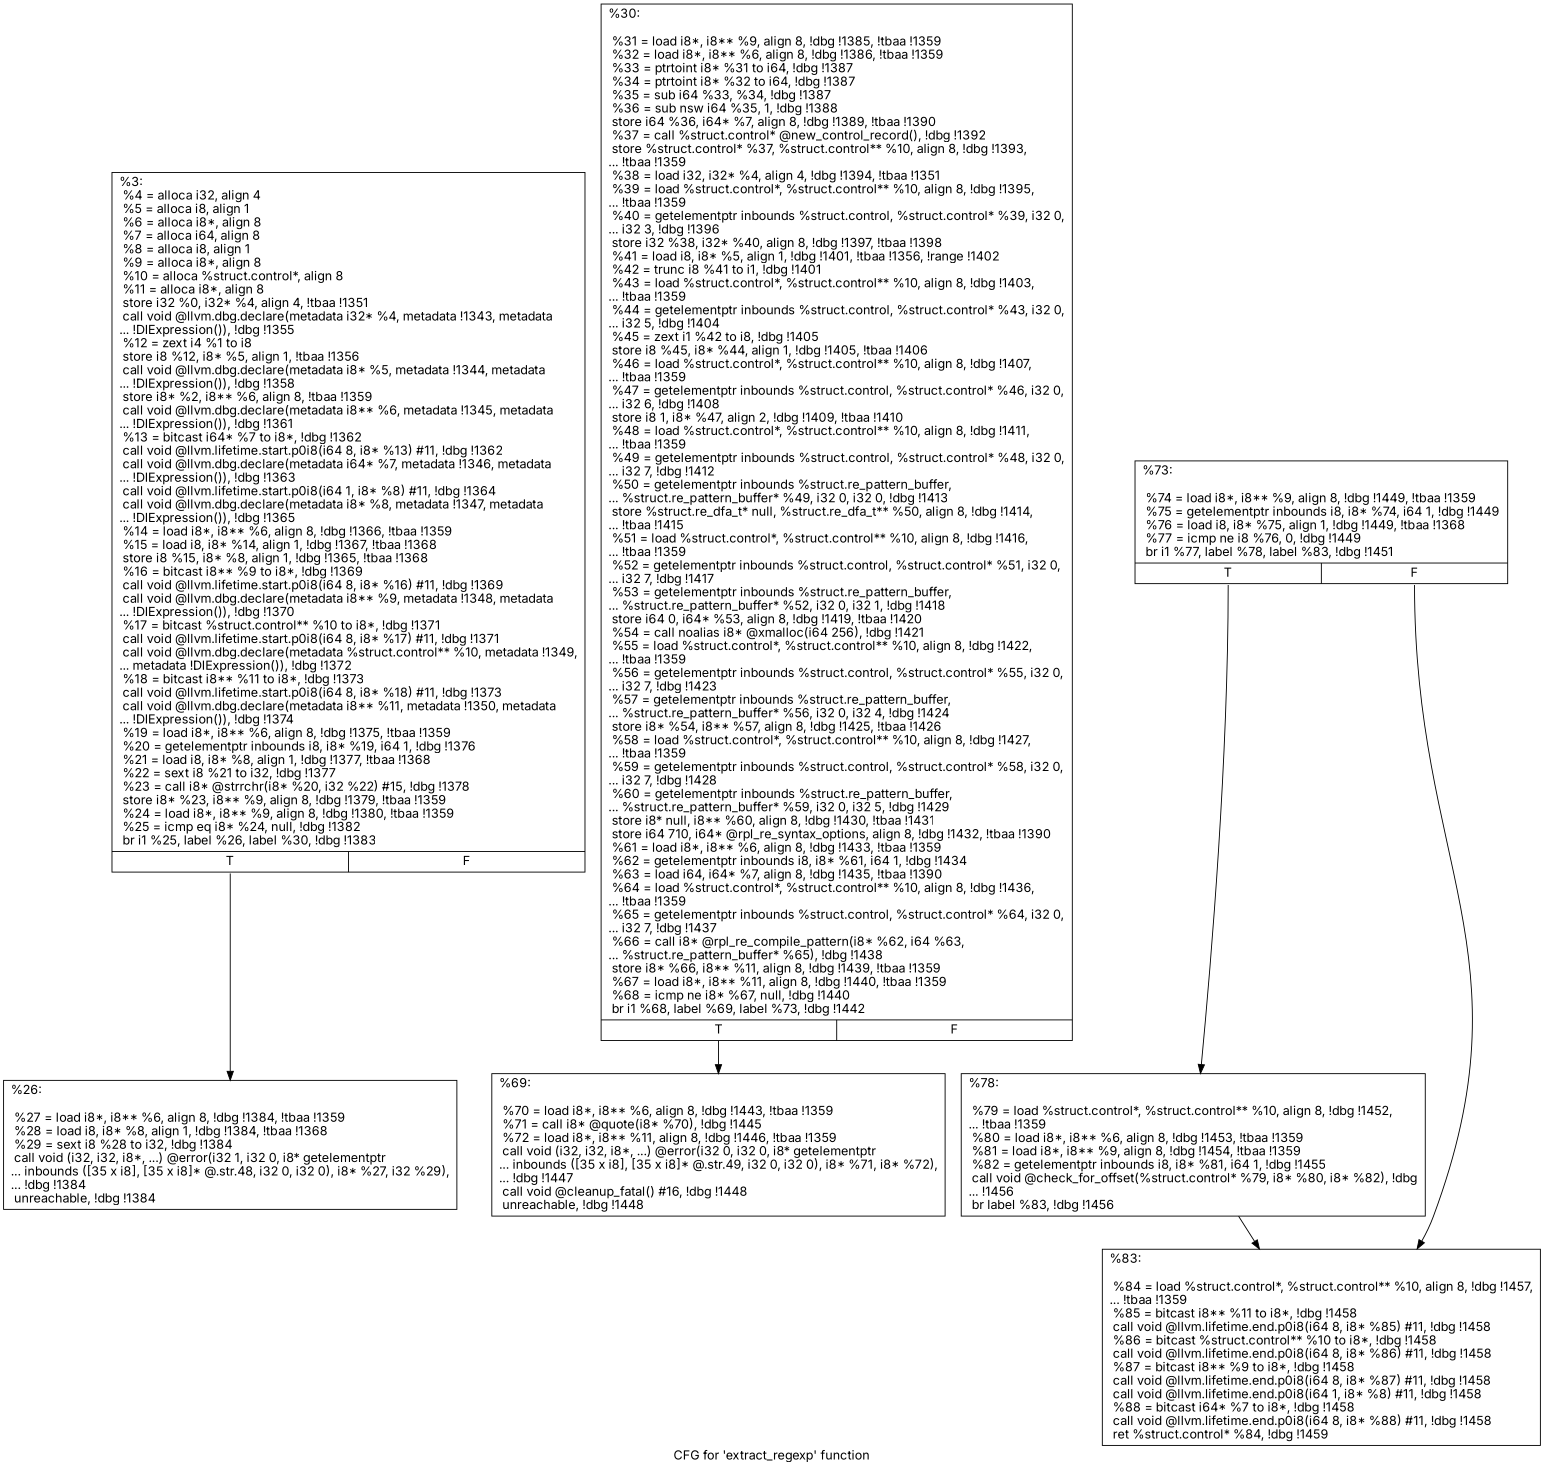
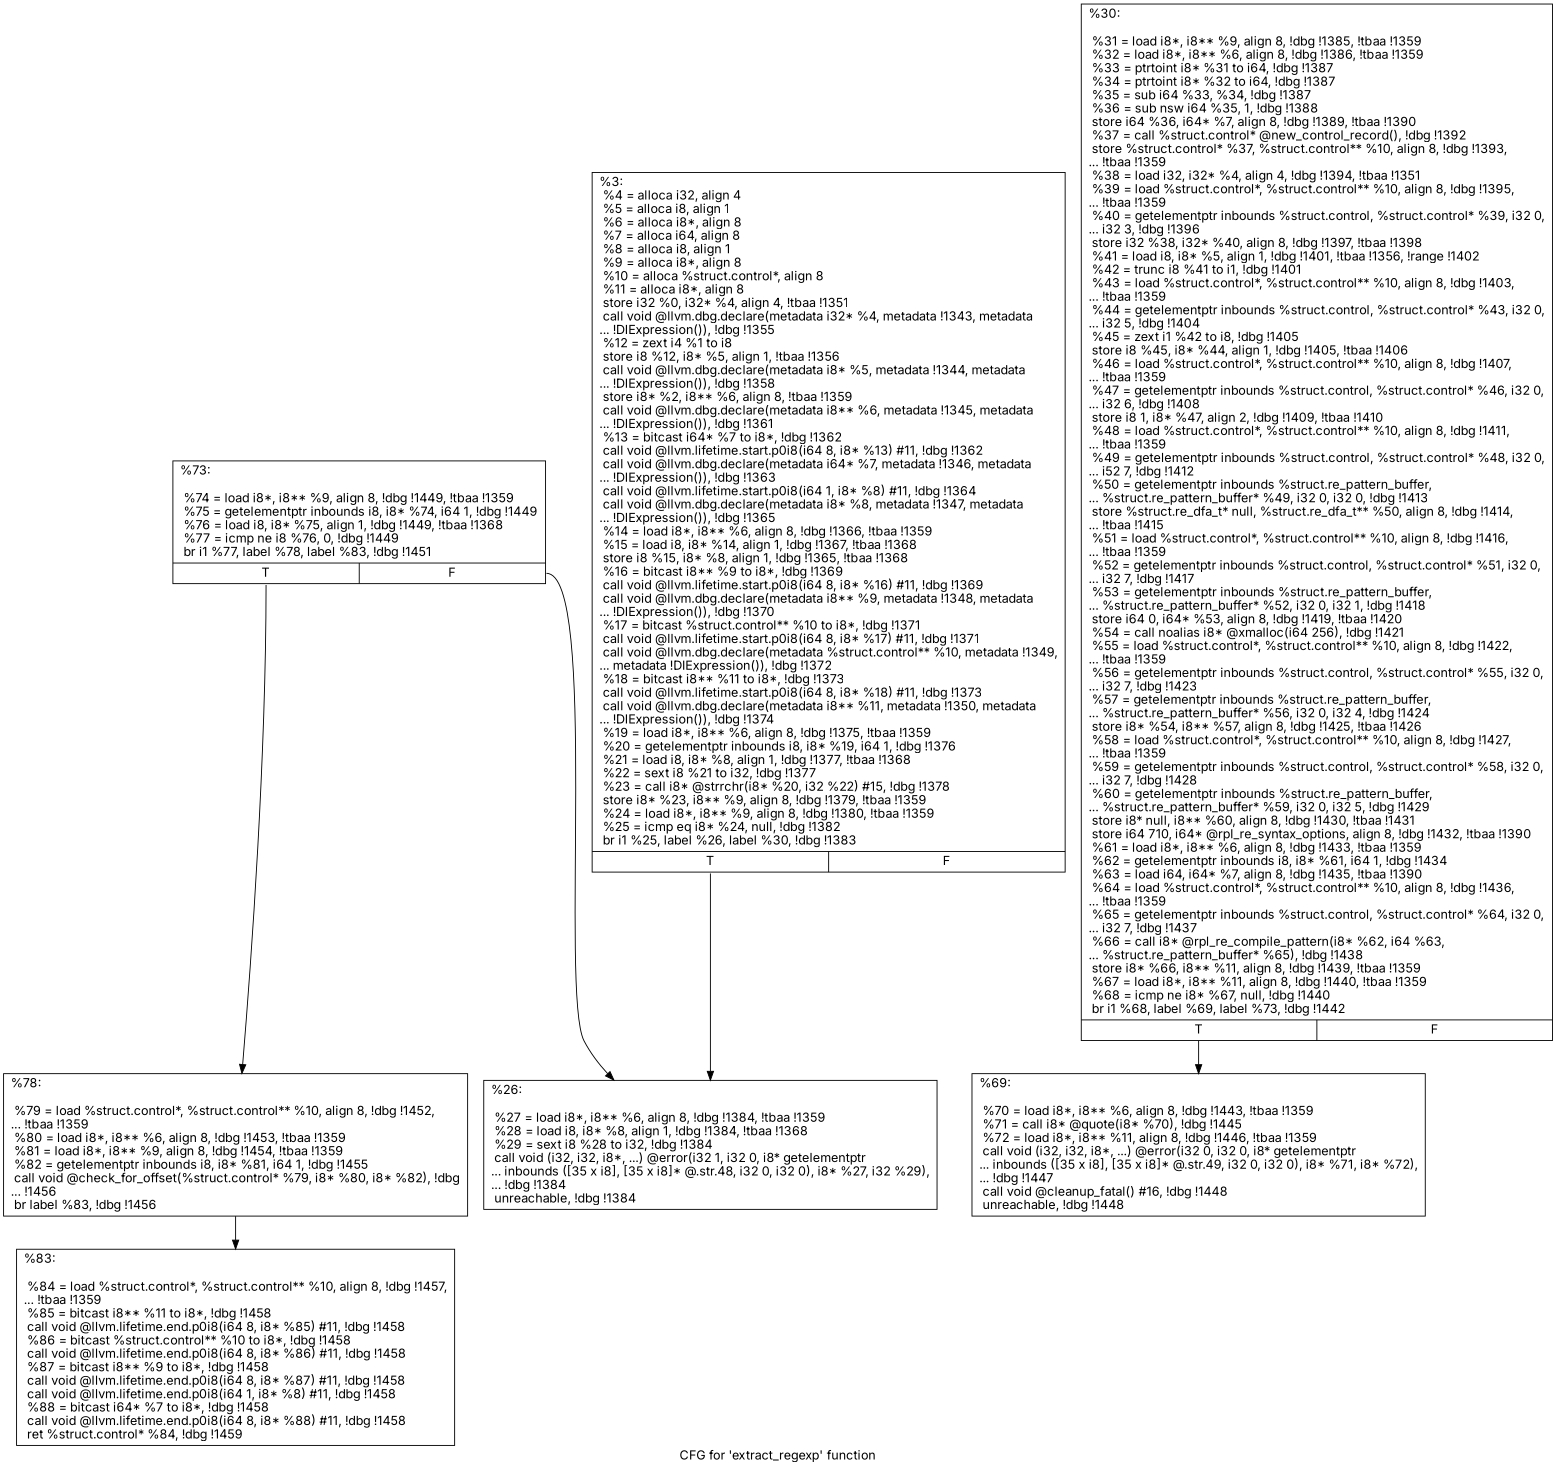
node "%30:": text "... i32 7, !dbg !1412" -> "... i52 7, !dbg !1412"
edge "%73:" -> "%83:": now "%73:" -> "%26:"
